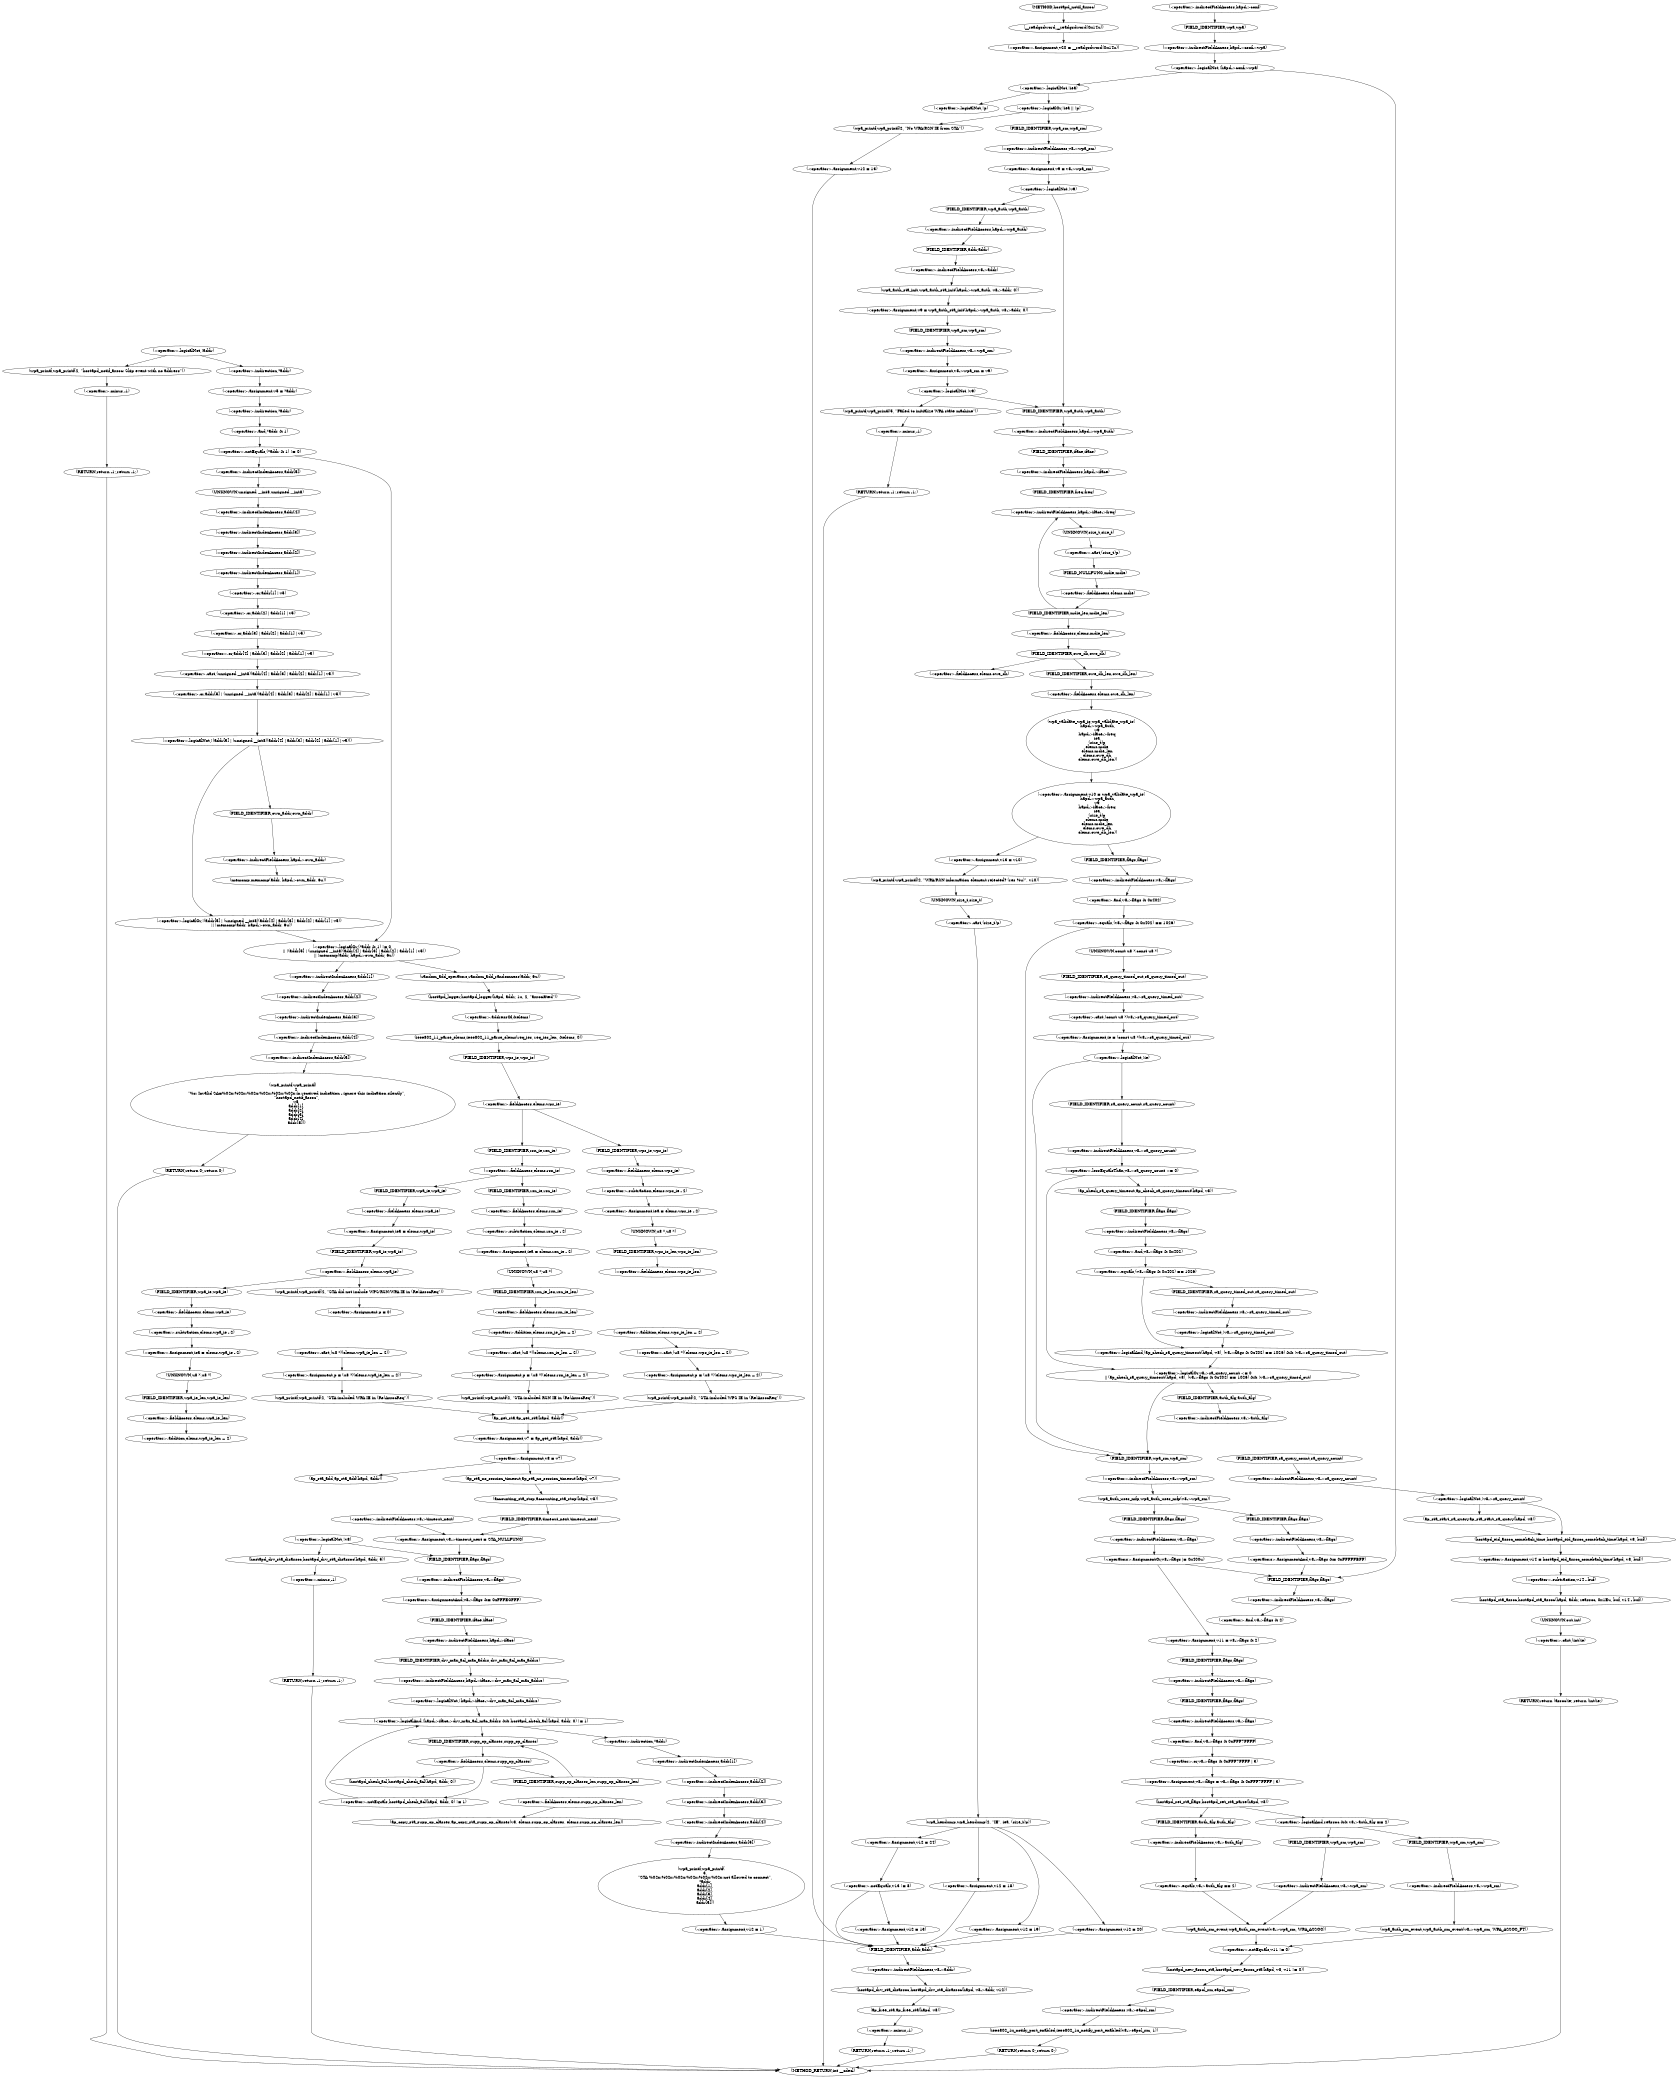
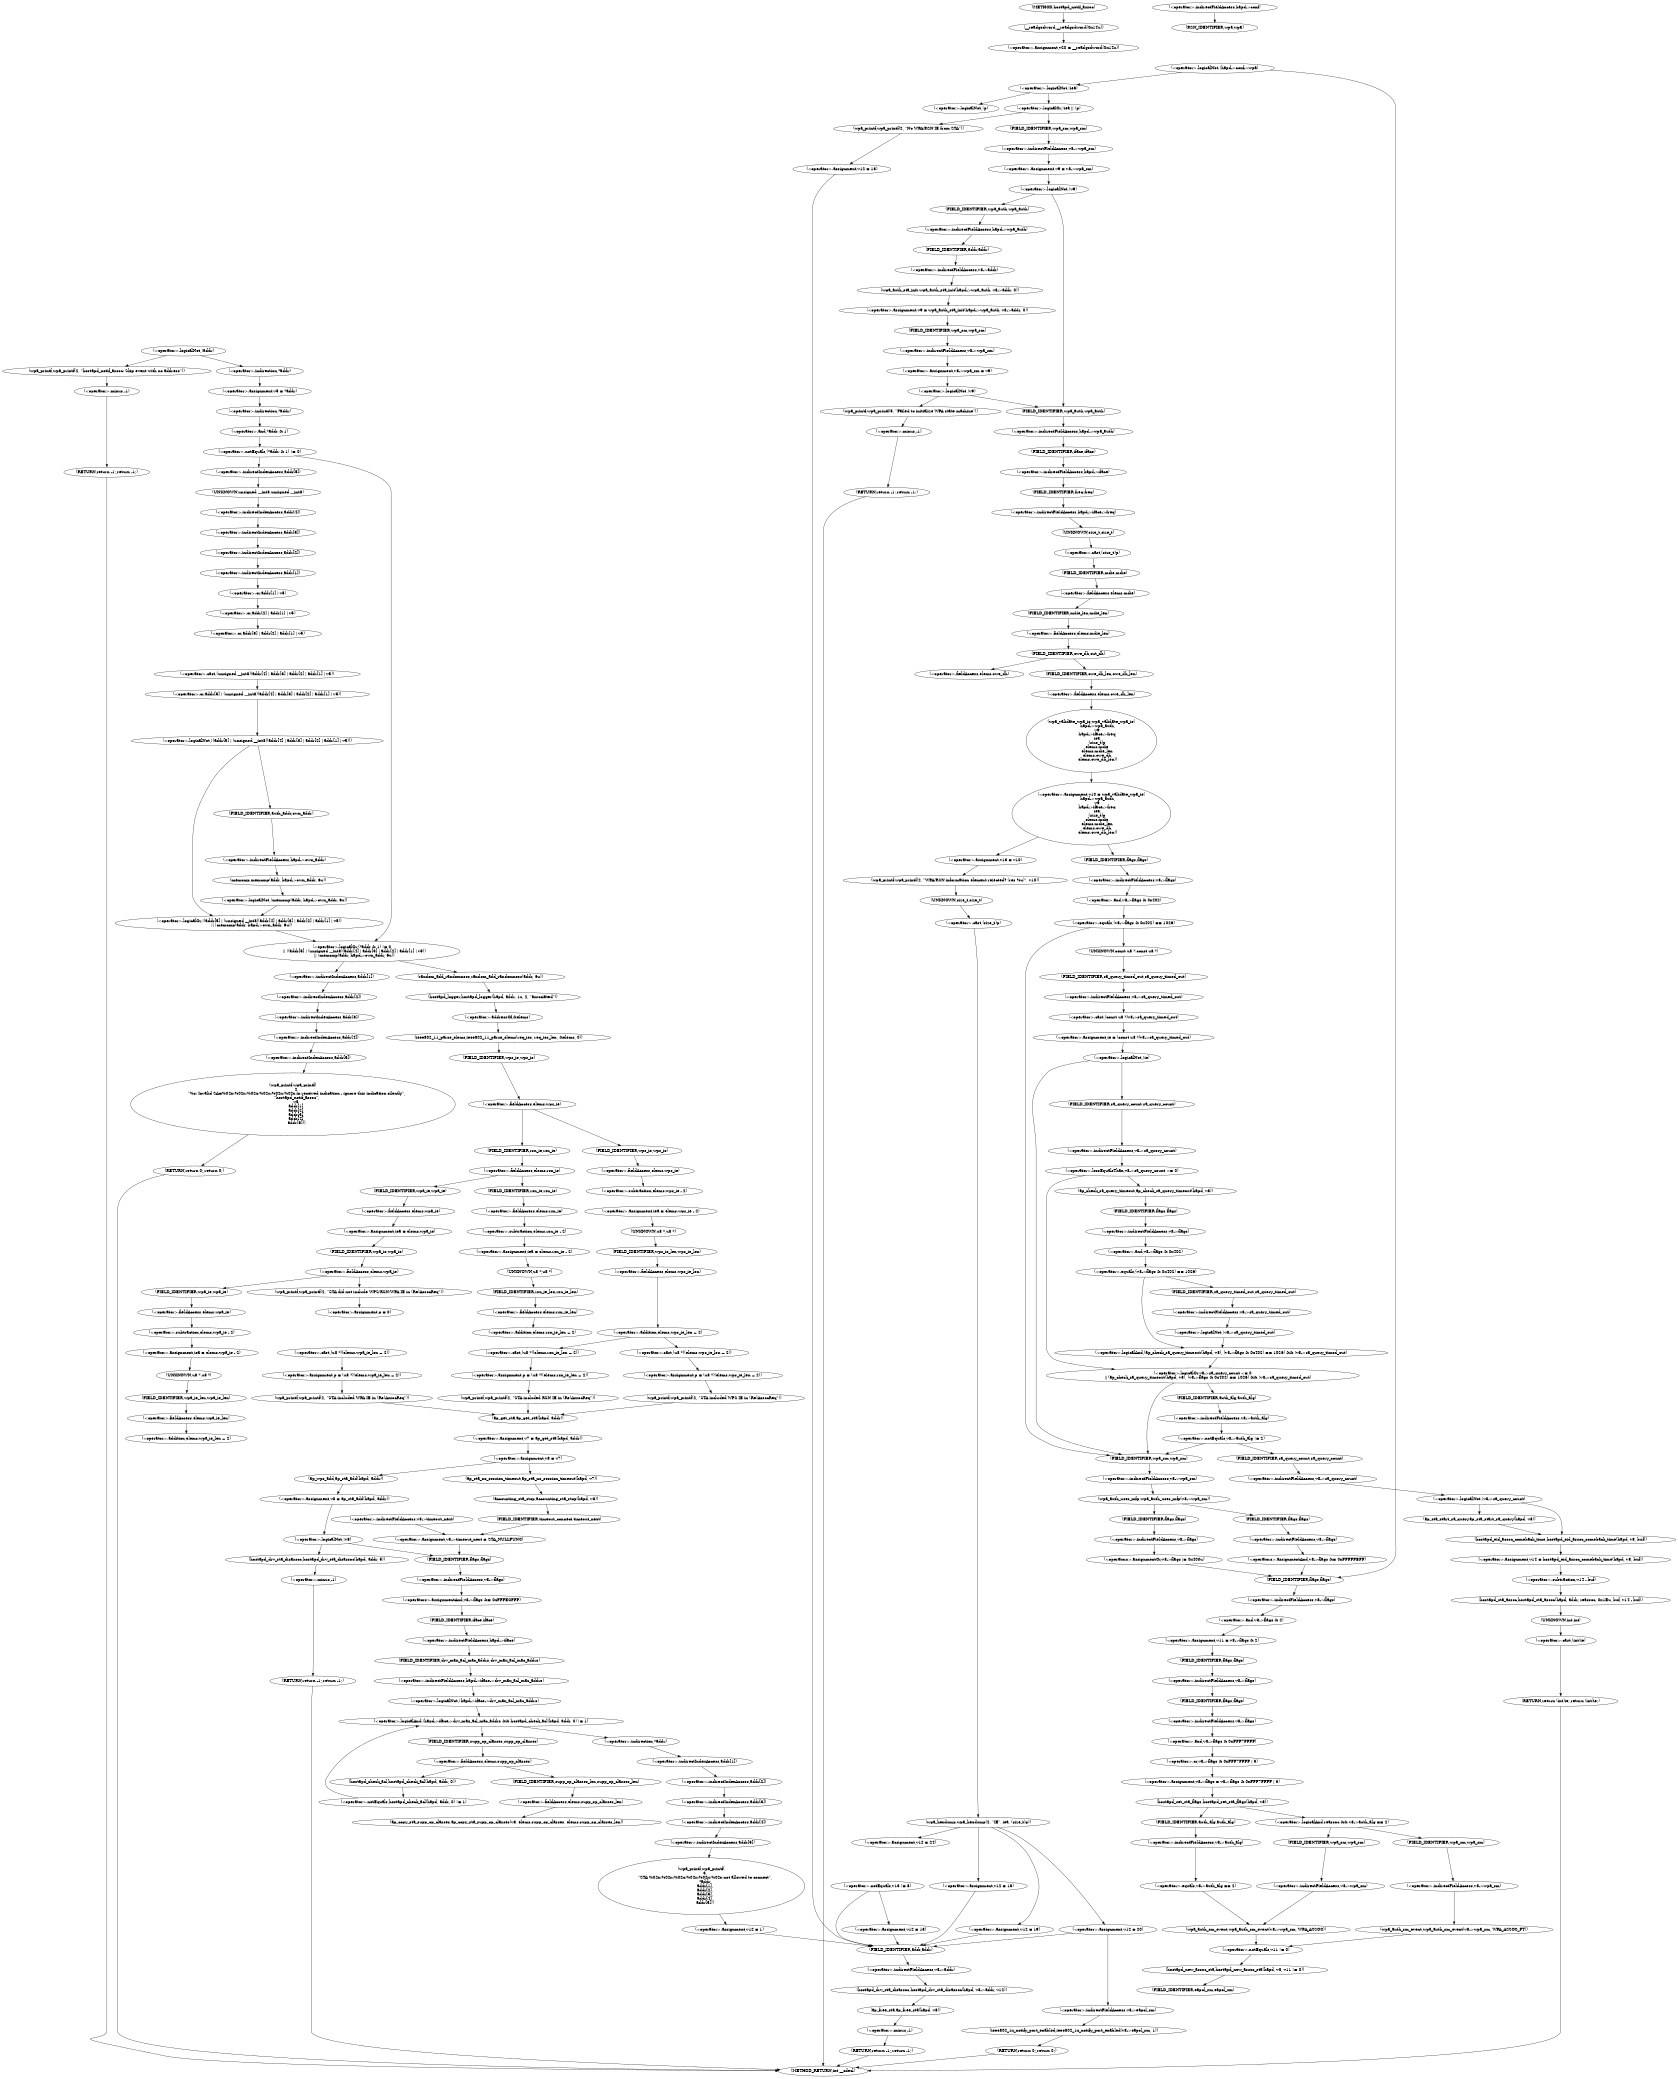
node "(FIELD_IDENTIFIER,wpa,wpa)": label "(FIELD_IDENTIFIER,wpa,wpa)" -> "(RSN_IDENTIFIER,wpa,wpa)"
node "(<operator>.indirectFieldAccess,hapd->conf->wpa)": removed
edge "(FIELD_IDENTIFIER,mdie_len,mdie_len)" -> "(<operator>.indirectFieldAccess,hapd->iface->freq)": now "(FIELD_IDENTIFIER,freq,freq)" -> "(<operator>.indirectFieldAccess,hapd->iface->freq)"
node "(FIELD_NULLFUNC,mdie,mdie)": label "(FIELD_NULLFUNC,mdie,mdie)" -> "(FIELD_IDENTIFIER,mdie,mdie)"
node "(<operator>.or,addr[4] | addr[3] | addr[2] | addr[1] | v5)": removed
node "(FIELD_IDENTIFIER,owe_dh,owe_dh)": label "(FIELD_IDENTIFIER,owe_dh,owe_dh)" -> "(FIELD_IDENTIFIER,owe_dh,out_dh)"
node "(FIELD_IDENTIFIER,own_addr,own_addr)": label "(FIELD_IDENTIFIER,own_addr,own_addr)" -> "(FIELD_IDENTIFIER,auth_addr,own_addr)"
node "(<operator>.logicalNot,!memcmp(addr, hapd->own_addr, 6u))": added
node "(random_add_operators,random_add_randomness(addr, 6u))": label "(random_add_operators,random_add_randomness(addr, 6u))" -> "(random_add_randomness,random_add_randomness(addr, 6u))"
edge "(<operator>.subtraction,elems.wps_ie - 2)" -> "(<operator>.assignment,iea = elems.wps_ie - 2)": removed
edge "(<operator>.fieldAccess,elems.wps_ie_len)" -> "(<operator>.addition,elems.wps_ie_len + 2)": added
edge "(<operator>.addition,elems.rsn_ie_len + 2)" -> "(<operator>.cast,(u8 *)(elems.rsn_ie_len + 2))": now "(<operator>.addition,elems.wps_ie_len + 2)" -> "(<operator>.cast,(u8 *)(elems.rsn_ie_len + 2))"
edge "(ap_get_sta,ap_get_sta(hapd, addr))" -> "(<operator>.assignment,v7 = ap_get_sta(hapd, addr))": removed
node "(<operator>.notEquals,v8->auth_alg != 2)": added
node "(ap_sta_add,ap_sta_add(hapd, addr))": label "(ap_sta_add,ap_sta_add(hapd, addr))" -> "(ap_wps_add,ap_sta_add(hapd, addr))"
node "(<operator>.assignment,v8 = ap_sta_add(hapd, addr))": added
node "(FIELD_IDENTIFIER,timeout_next,timeout_next)": label "(FIELD_IDENTIFIER,timeout_next,timeout_next)" -> "(FIELD_IDENTIFIER,timeout_connect,timeout_next)"
edge "(<operators>.assignmentOr,v8->flags |= 0x400u)" -> "(<operator>.assignment,v11 = v8->flags & 2)": now "(<operator>.and,v8->flags & 2)" -> "(<operator>.assignment,v11 = v8->flags & 2)"
node "(UNKNOWN,out,int)": label "(UNKNOWN,out,int)" -> "(UNKNOWN,int,int)"
node "(RETURN,return (assoc)ie;,return (int)ie;)": label "(RETURN,return (assoc)ie;,return (int)ie;)" -> "(RETURN,return (int)ie;,return (int)ie;)"
edge "(FIELD_IDENTIFIER,supp_op_classes_len,supp_op_classes_len)" -> "(FIELD_IDENTIFIER,supp_op_classes,supp_op_classes)": now "(FIELD_IDENTIFIER,supp_op_classes_len,supp_op_classes_len)" -> "(<operator>.fieldAccess,elems.supp_op_classes_len)"
edge "(<operator>.fieldAccess,elems.supp_op_classes)" -> "(<operator>.notEquals,hostapd_check_acl(hapd, addr, 0) != 1)": now "(hostapd_check_acl,hostapd_check_acl(hapd, addr, 0))" -> "(<operator>.notEquals,hostapd_check_acl(hapd, addr, 0) != 1)"
node "(hostapd_set_sta_flags,hostapd_set_sta_parse(hapd, v8))": label "(hostapd_set_sta_flags,hostapd_set_sta_parse(hapd, v8))" -> "(hostapd_set_sta_flags,hostapd_set_sta_flags(hapd, v8))"
edge "(<operator>.assignment,v12 = 24)" -> "(<operator>.notEquals,v13 != 8)": removed
edge "(FIELD_IDENTIFIER,eapol_sm,eapol_sm)" -> "(<operator>.indirectFieldAccess,v8->eapol_sm)": now "(<operator>.assignment,v12 = 20)" -> "(<operator>.indirectFieldAccess,v8->eapol_sm)"
